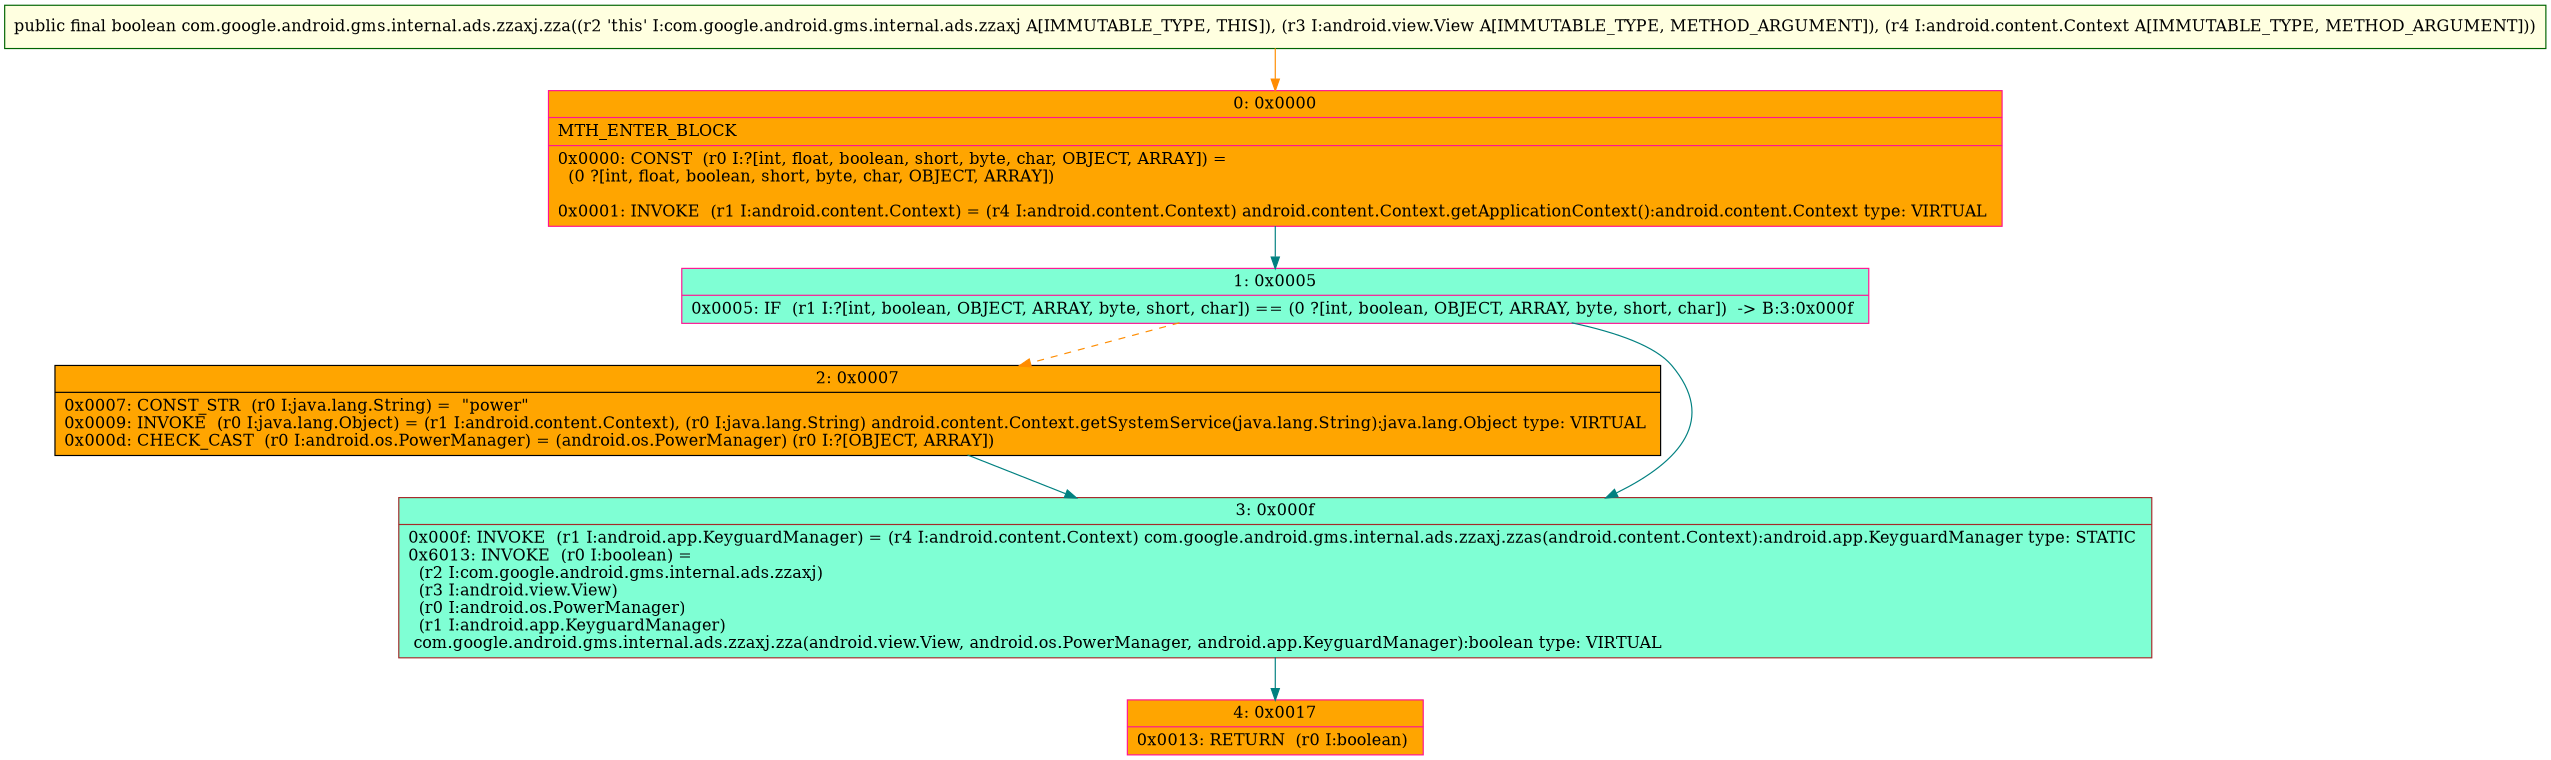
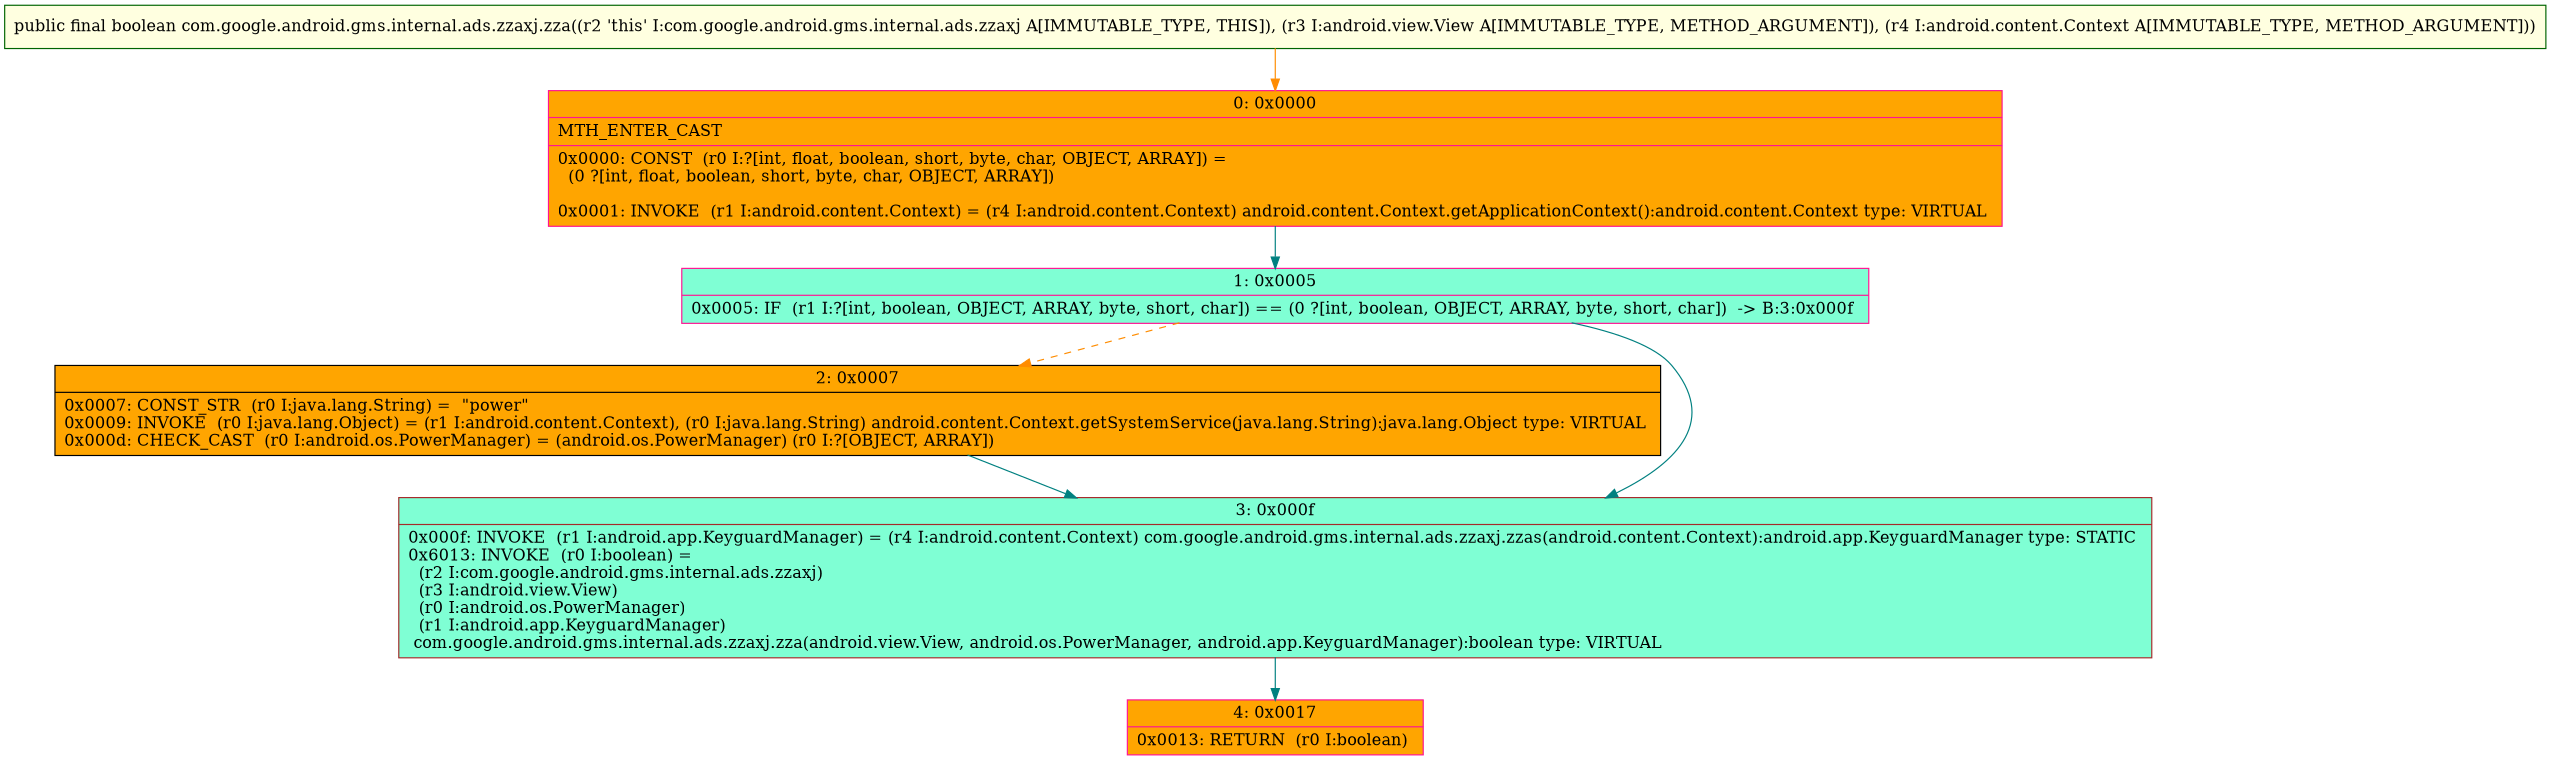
node "0: 0x0000": text "MTH_ENTER_BLOCK" -> "MTH_ENTER_CAST"
